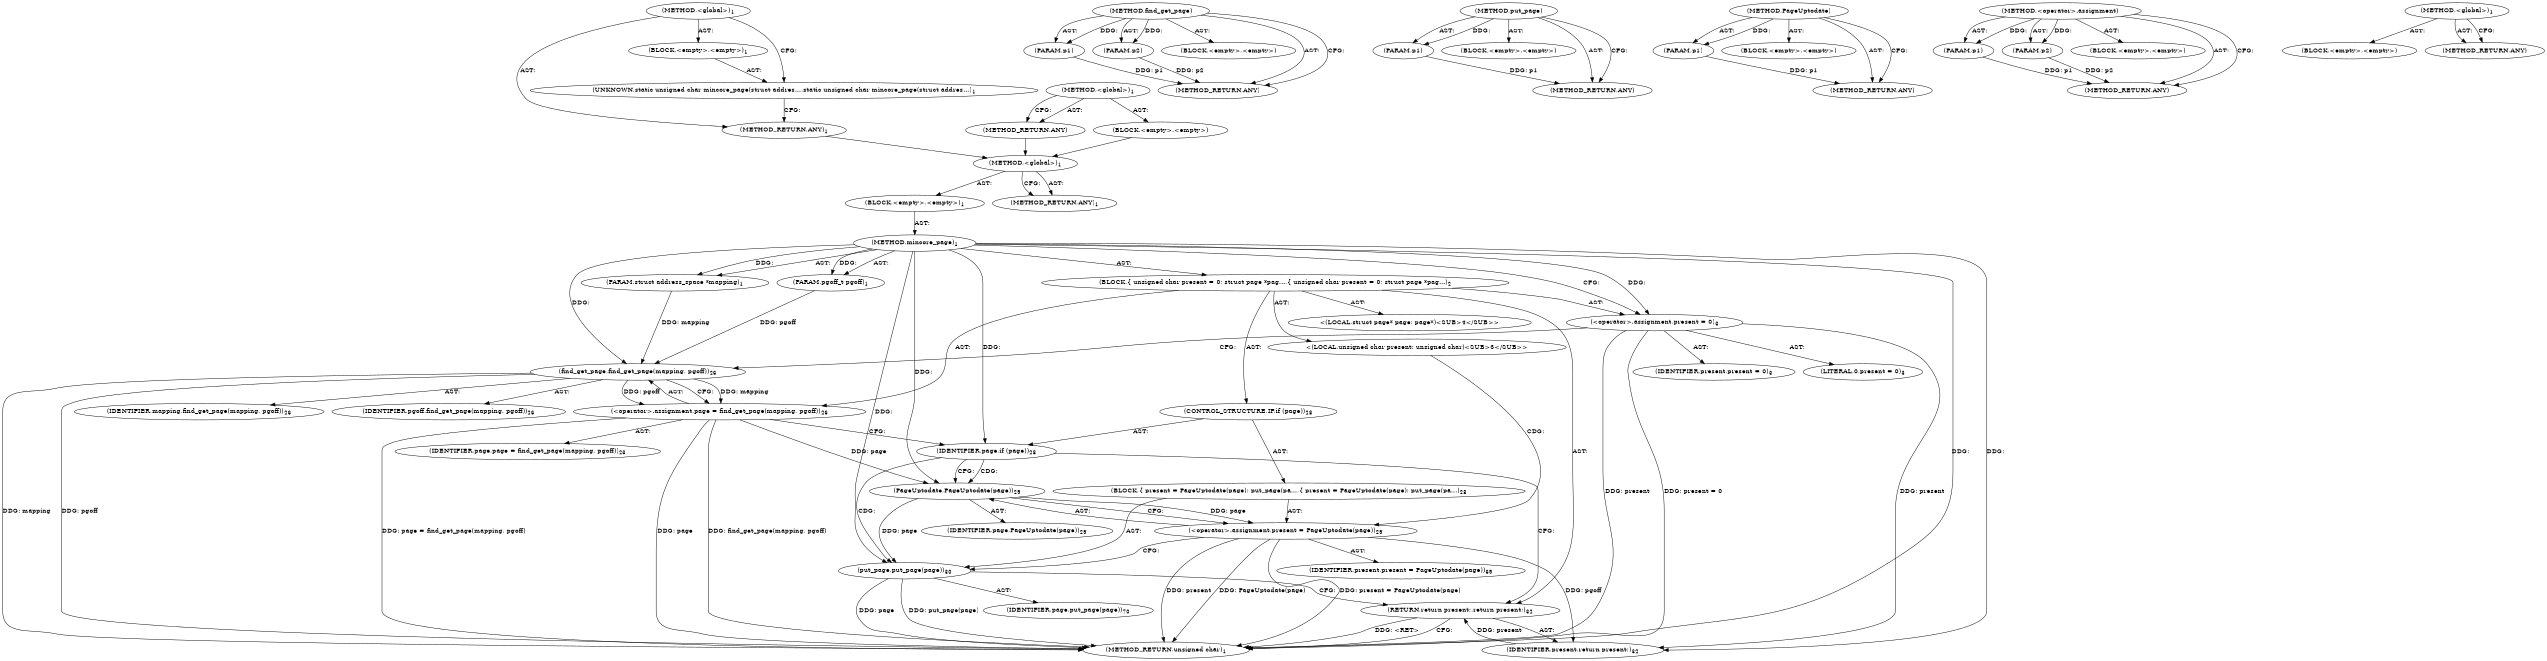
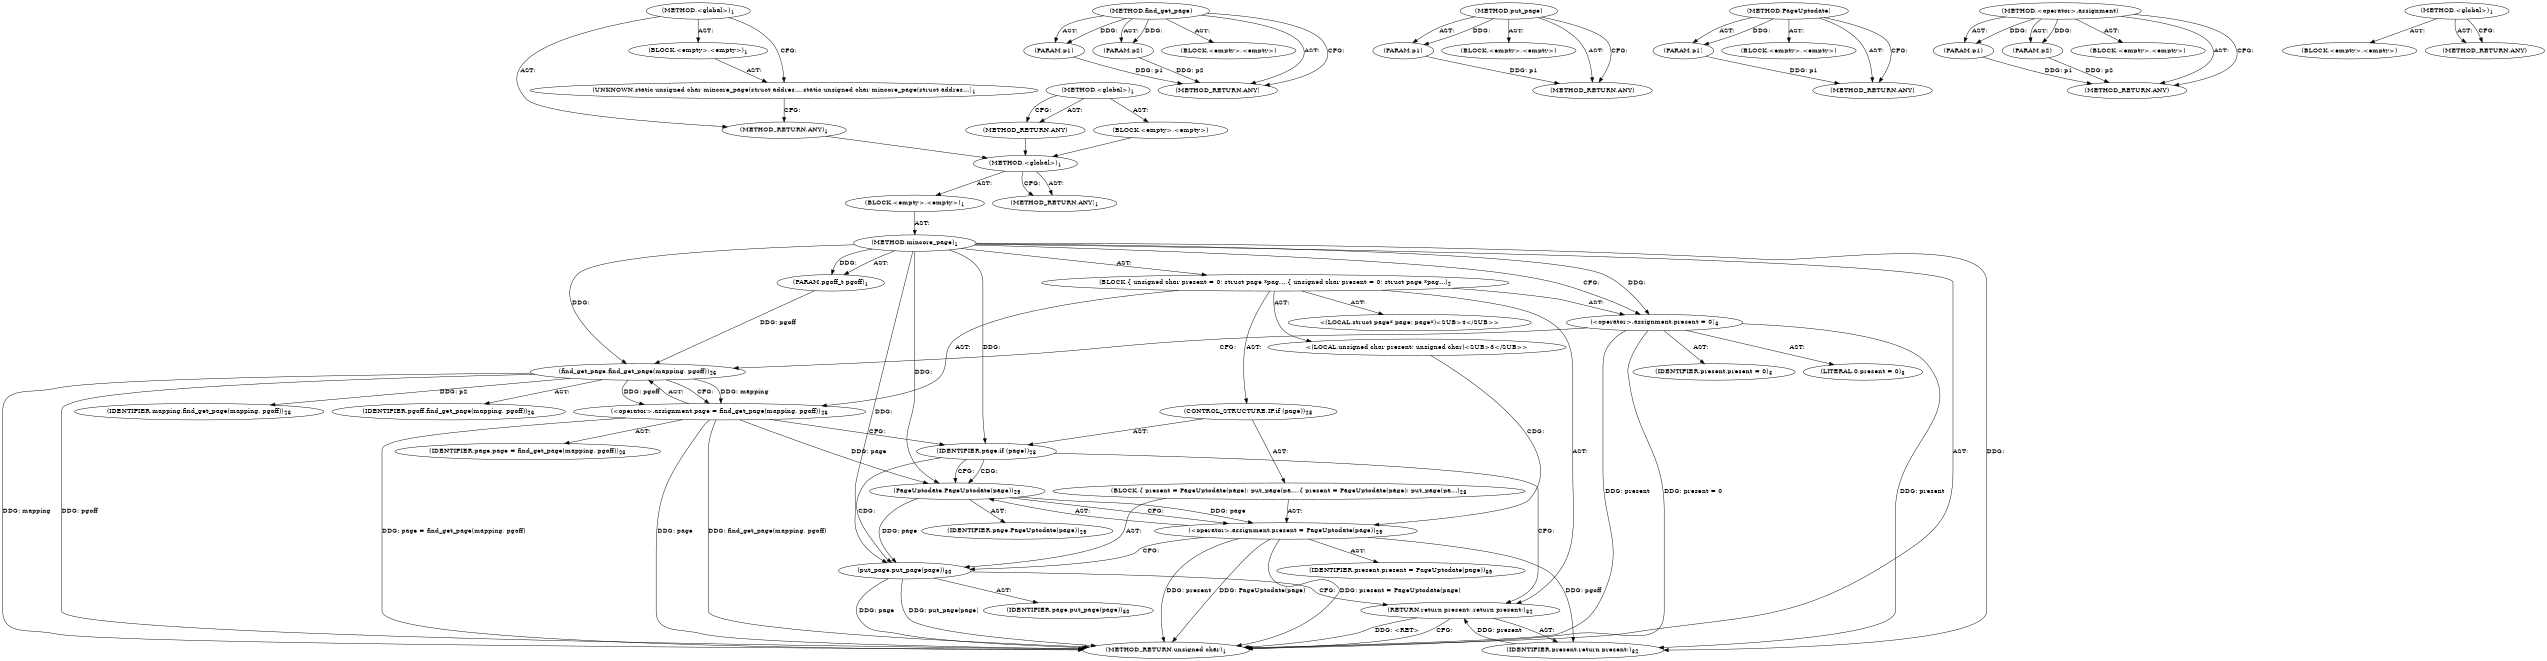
node "(PARAM,struct address_space *mapping)": removed
edge "(find_get_page,find_get_page(mapping, pgoff))" -> "(IDENTIFIER,mapping,find_get_page(mapping, pgoff))": label "AST: " -> "DDG: p2"
edge "(METHOD,mincore_page)" -> "(METHOD_RETURN,unsigned char)": label "DDG: " -> "AST: "
node "(IDENTIFIER,page,put_page(page))": text "70" -> "30"
